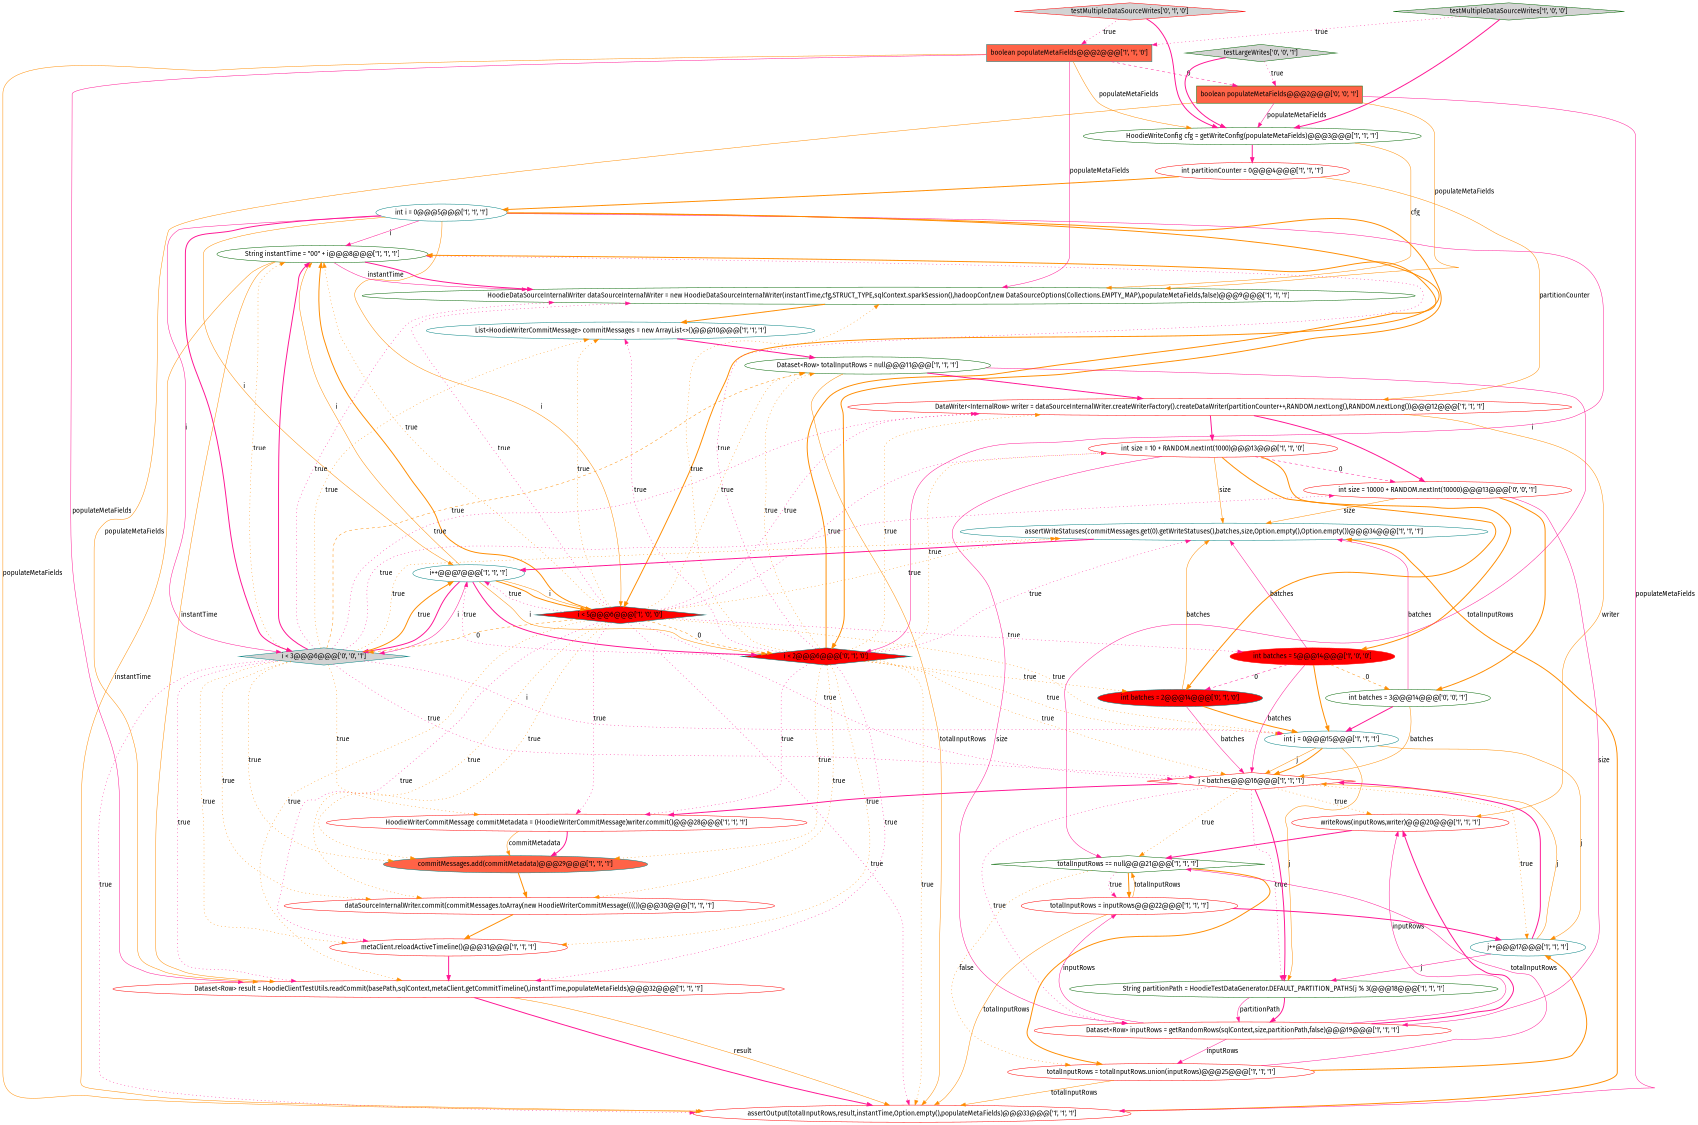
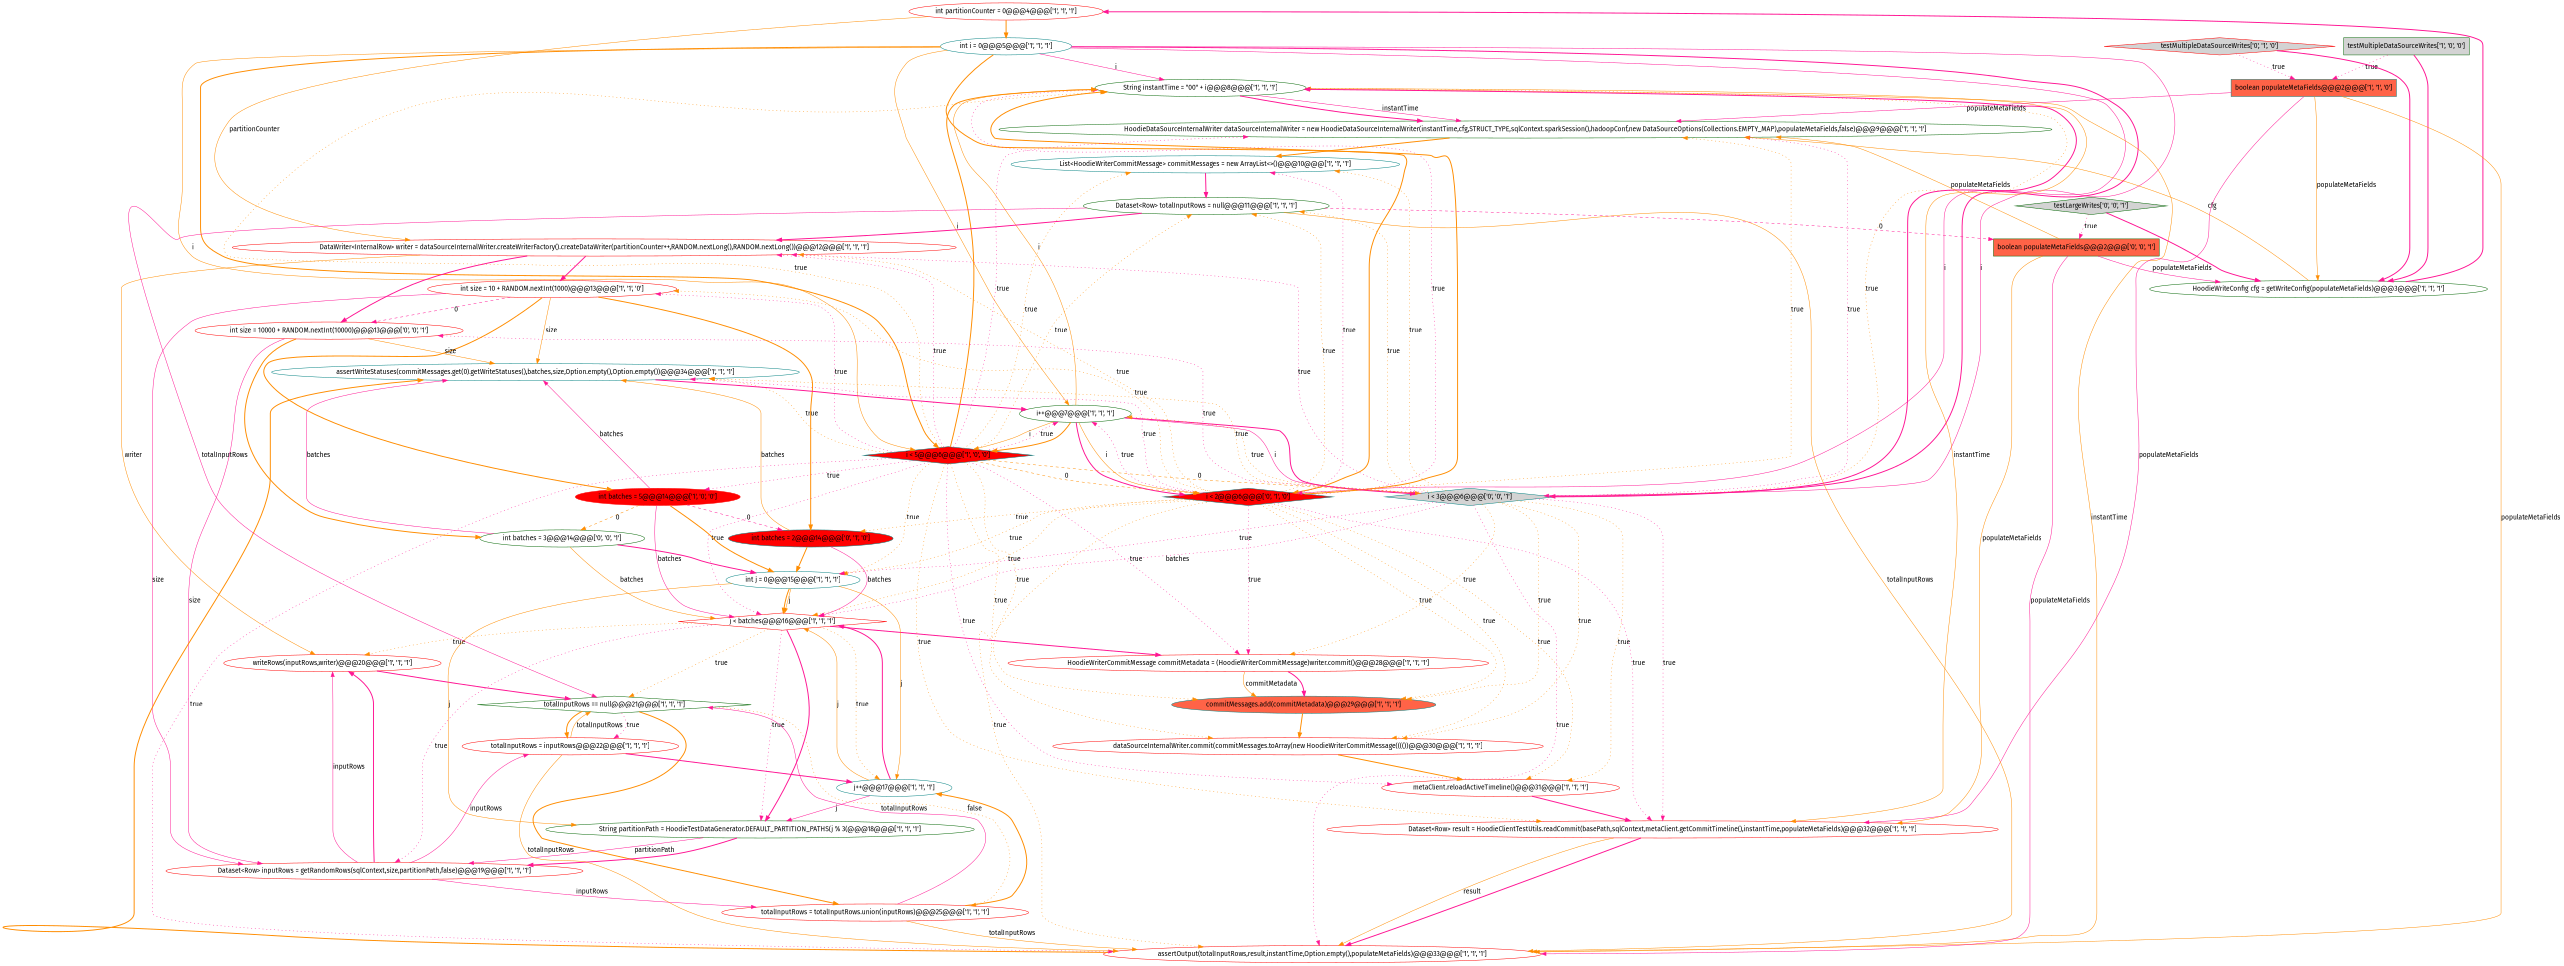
node "testMultipleDataSourceWrites['1', '0', '0']": shape diamond -> box
edge "boolean populateMetaFields@@@2@@@['1', '1', '0']" -> "boolean populateMetaFields@@@2@@@['0', '0', '1']": now "Dataset<Row> totalInputRows = null@@@11@@@['1', '1', '1']" -> "boolean populateMetaFields@@@2@@@['0', '0', '1']"
edge "i < 3@@@6@@@['0', '0', '1']" -> "Dataset<Row> totalInputRows = null@@@11@@@['1', '1', '1']": style dashed -> dotted
node "i++@@@7@@@['1', '1', '1']": color teal -> darkgreen
edge "i < 3@@@6@@@['0', '0', '1']" -> "i++@@@7@@@['1', '1', '1']": style bold -> dotted
edge "i < 3@@@6@@@['0', '0', '1']" -> "int j = 0@@@15@@@['1', '1', '1']": label "i" -> "true"
edge "i < 3@@@6@@@['0', '0', '1']" -> "j < batches@@@16@@@['1', '1', '1']": label "true" -> "batches"
